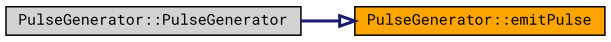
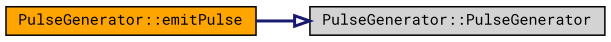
edge "PulseGenerator::PulseGenerator" -> "PulseGenerator::emitPulse": reversed
